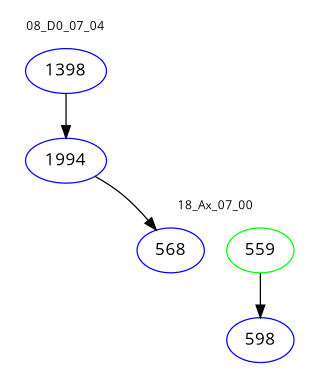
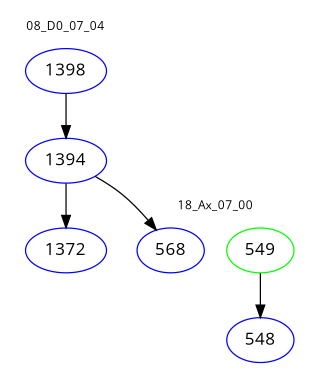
node "1994": label "1994" -> "1394"
node "1372": added
node "559": label "559" -> "549"
node "598": label "598" -> "548"
